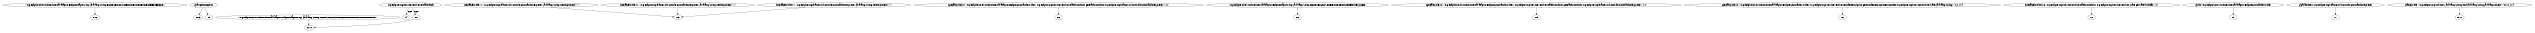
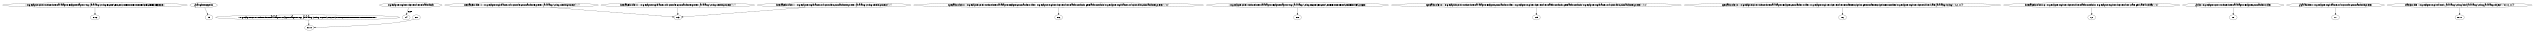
edge "org.eclipse.osgi.service.resolver.DisabledInfo" -> "$r7": removed, label "type"
node "$r13": removed
